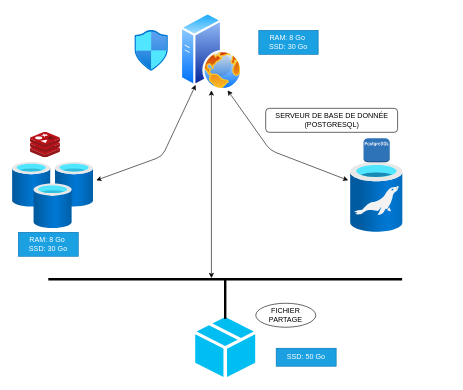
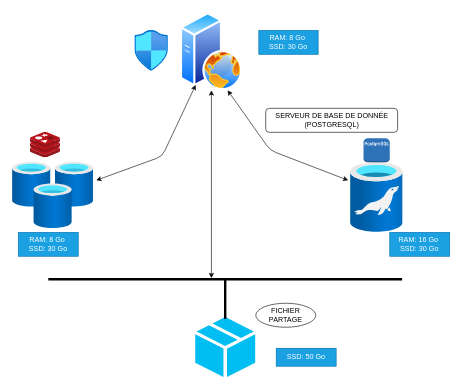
node "RAM: 16 Go SSD: 30 Go": added
